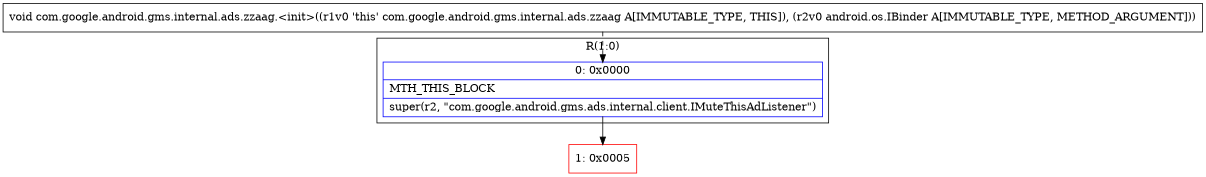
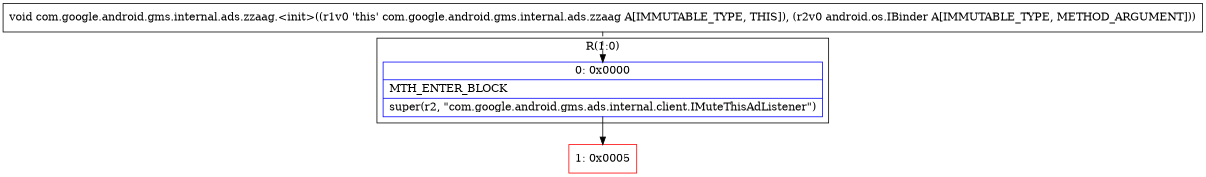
node "0: 0x0000": text "MTH_THIS_BLOCK" -> "MTH_ENTER_BLOCK"
